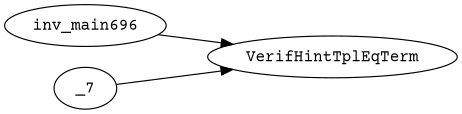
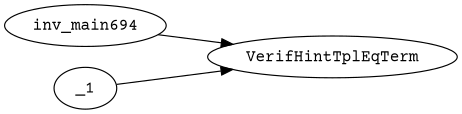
node "inv_main696": label "inv_main696" -> "inv_main694"
node "_7": label "_7" -> "_1"
